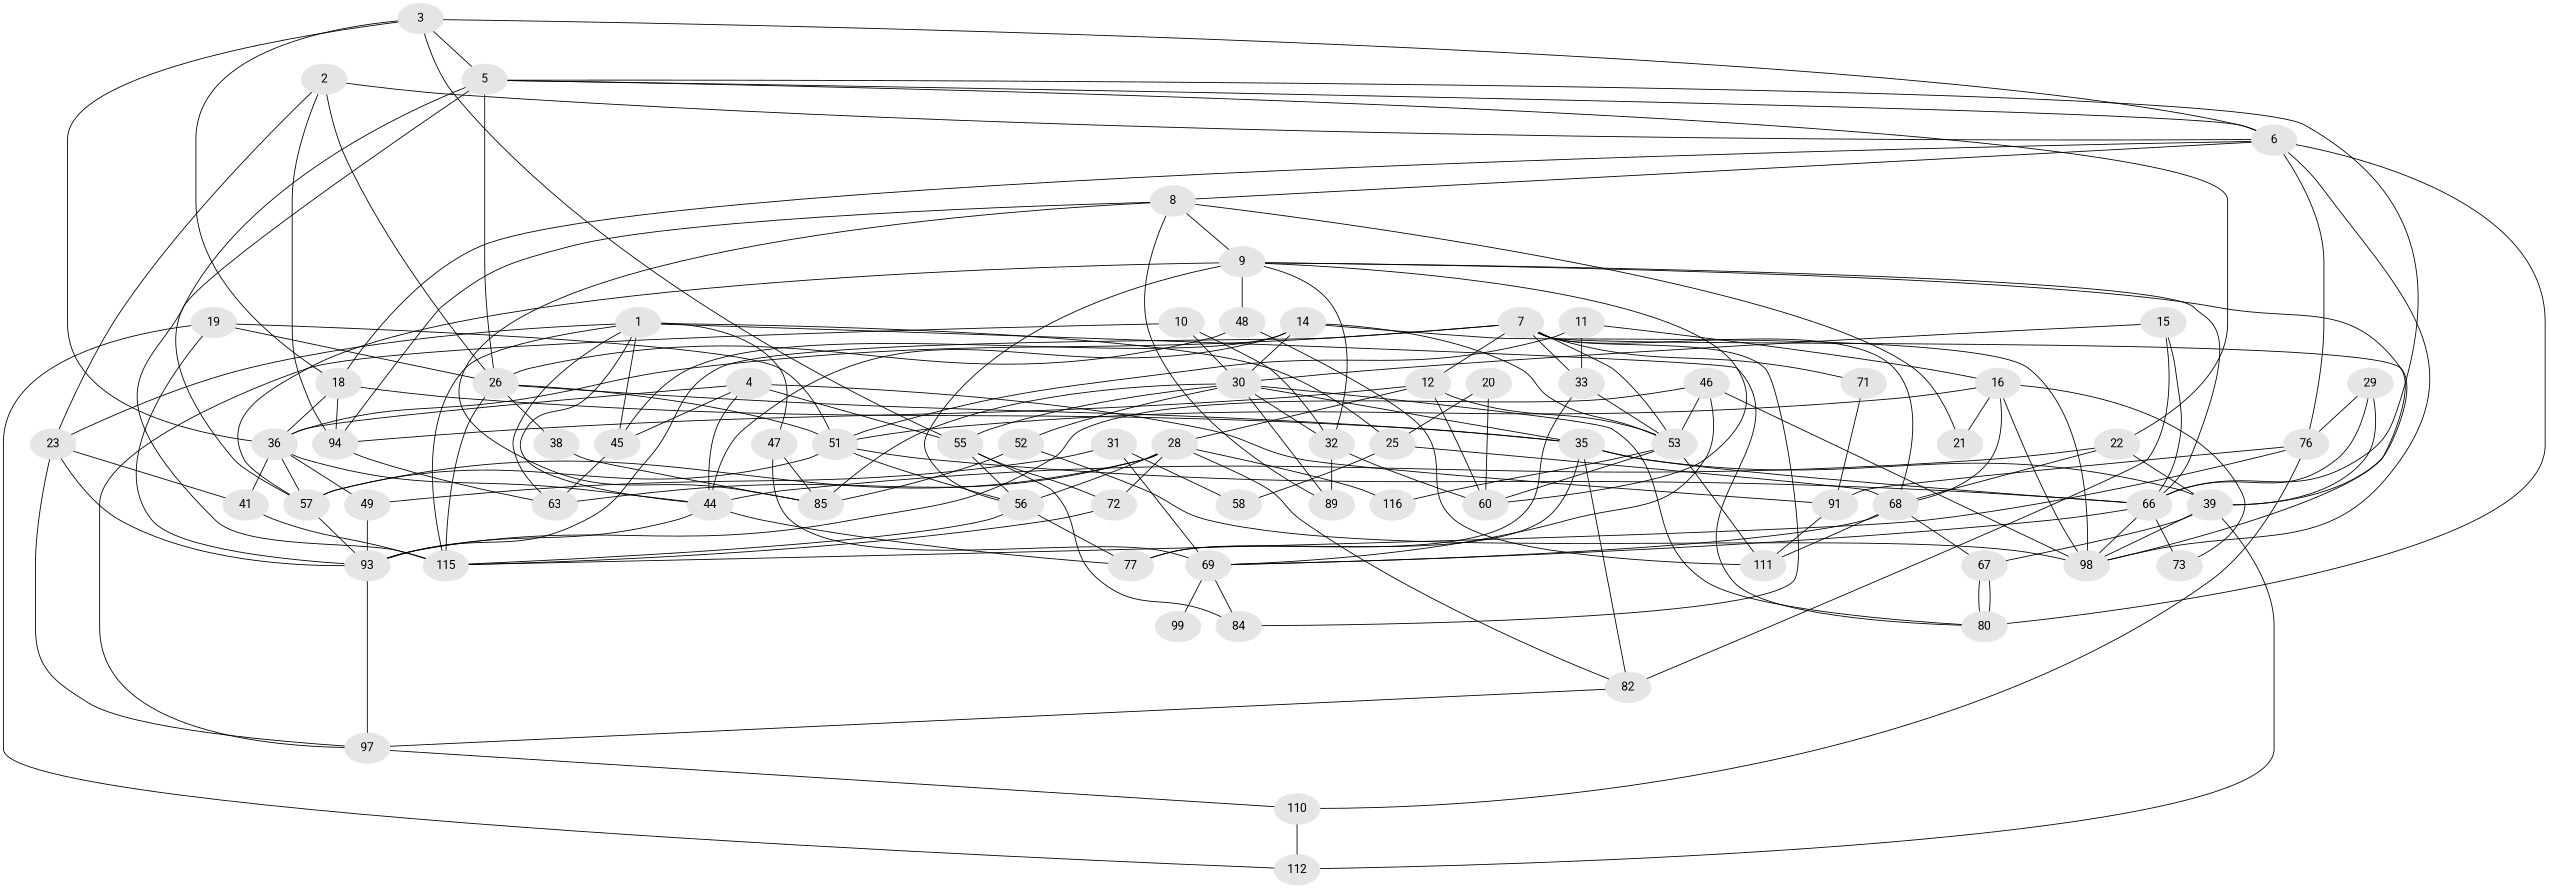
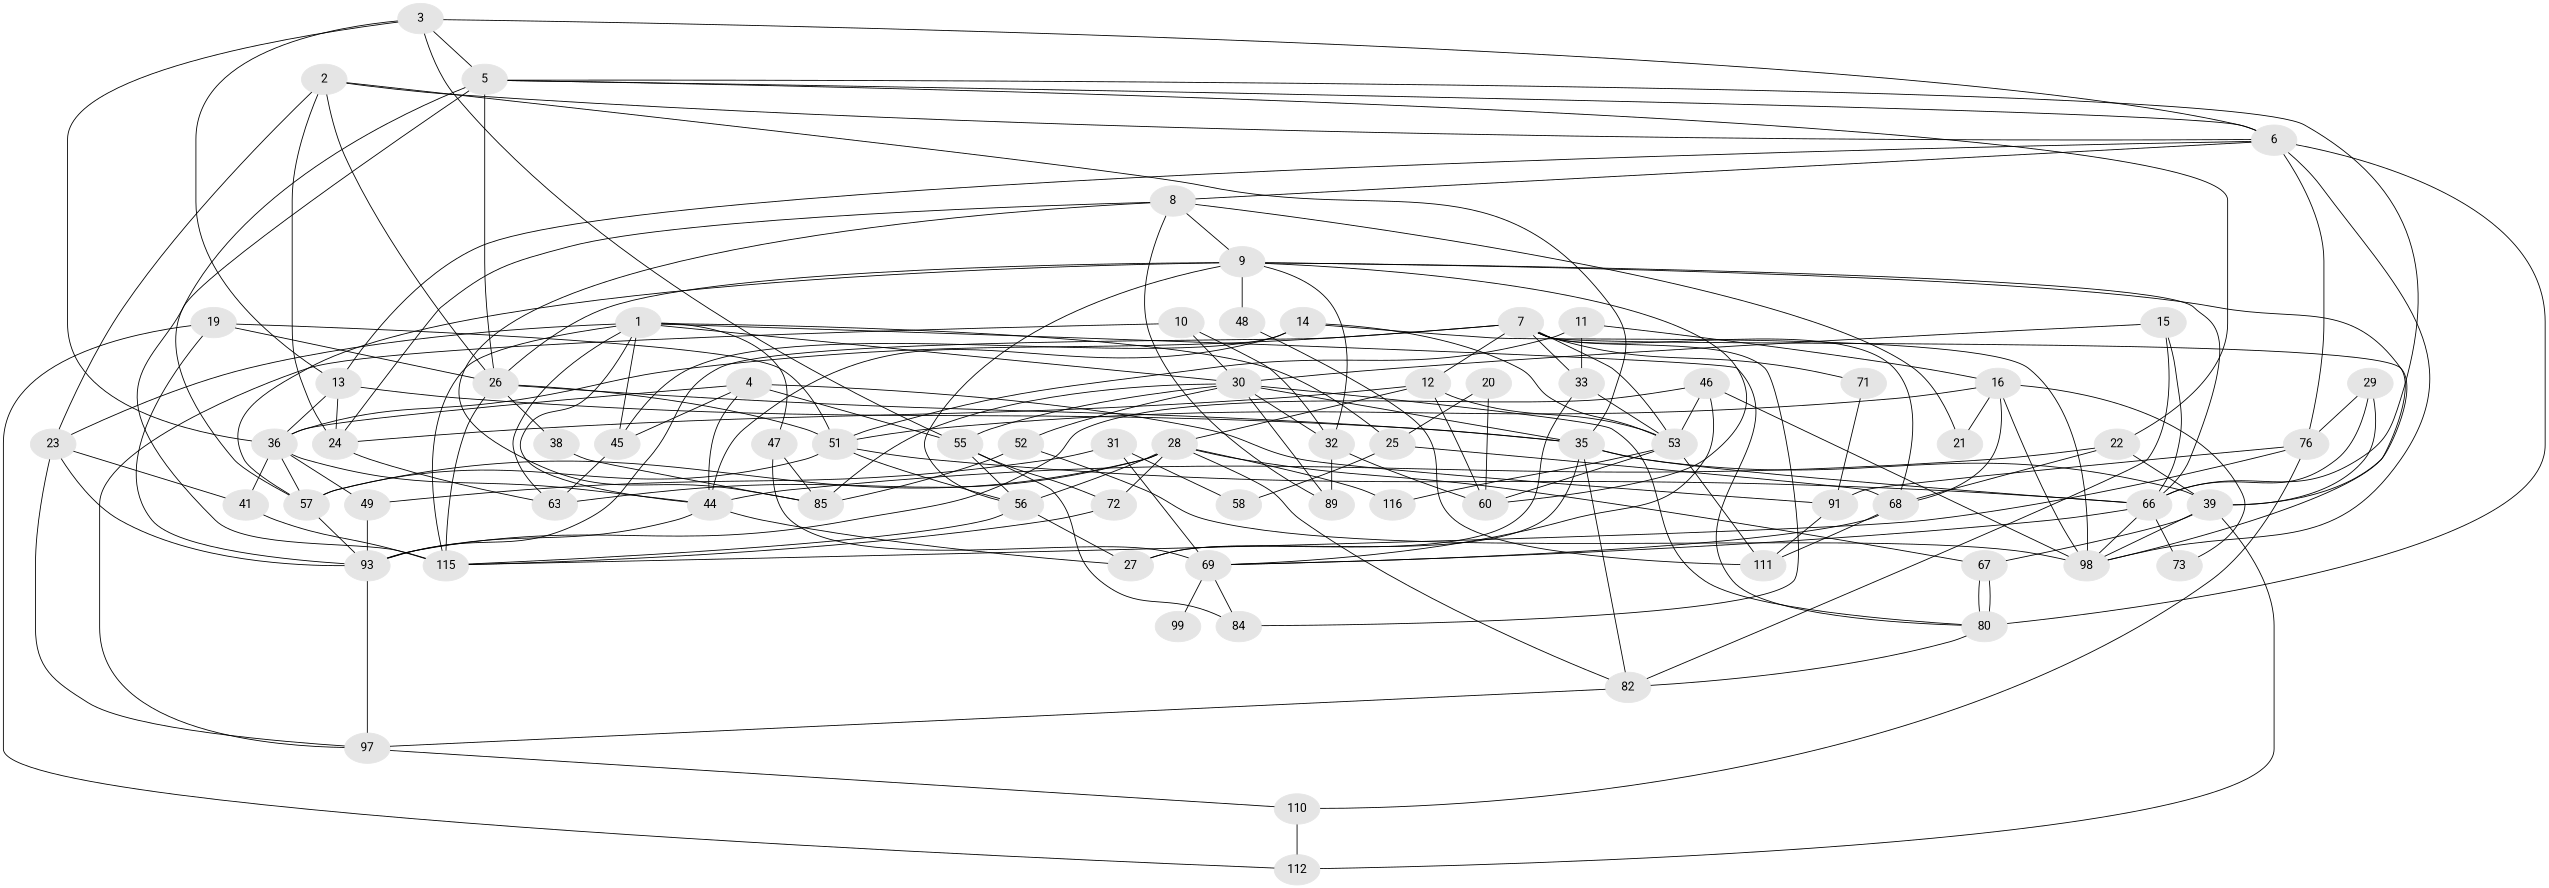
edge "2" -- "35": added
edge "14" -- "30": now "1" -- "30"
edge "48" -- "26": now "9" -- "26"
node "18": label "18" -> "13"
node "94": label "94" -> "24"
edge "68" -- "67": now "28" -- "67"
node "77": label "77" -> "27"
edge "80" -- "82": added
